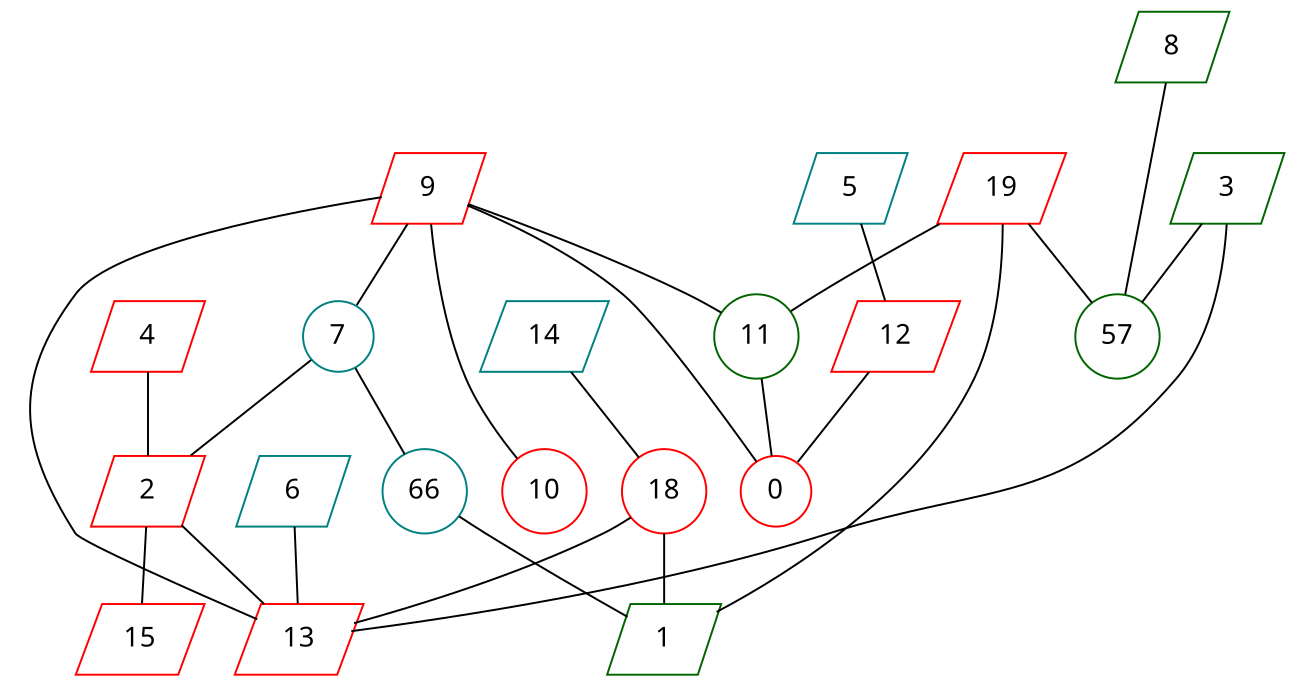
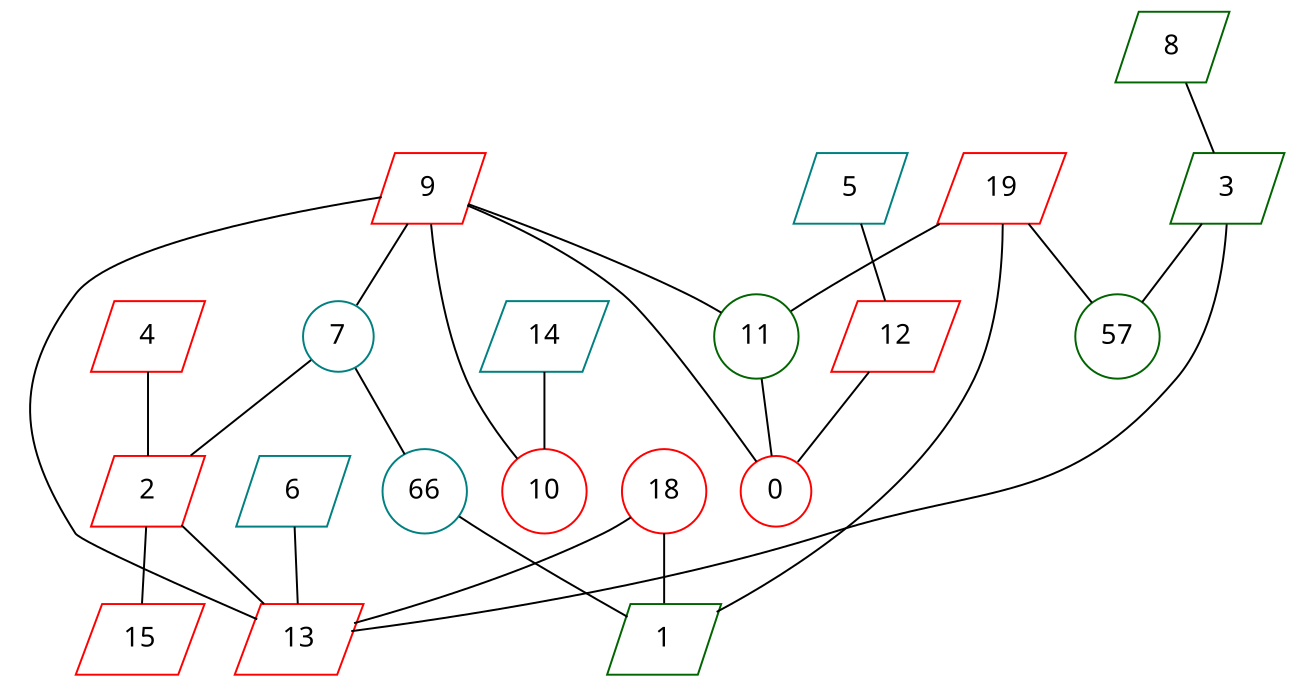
edge "8" -- "57": now "8" -- "3"
edge "14" -- "18": now "14" -- "10"
